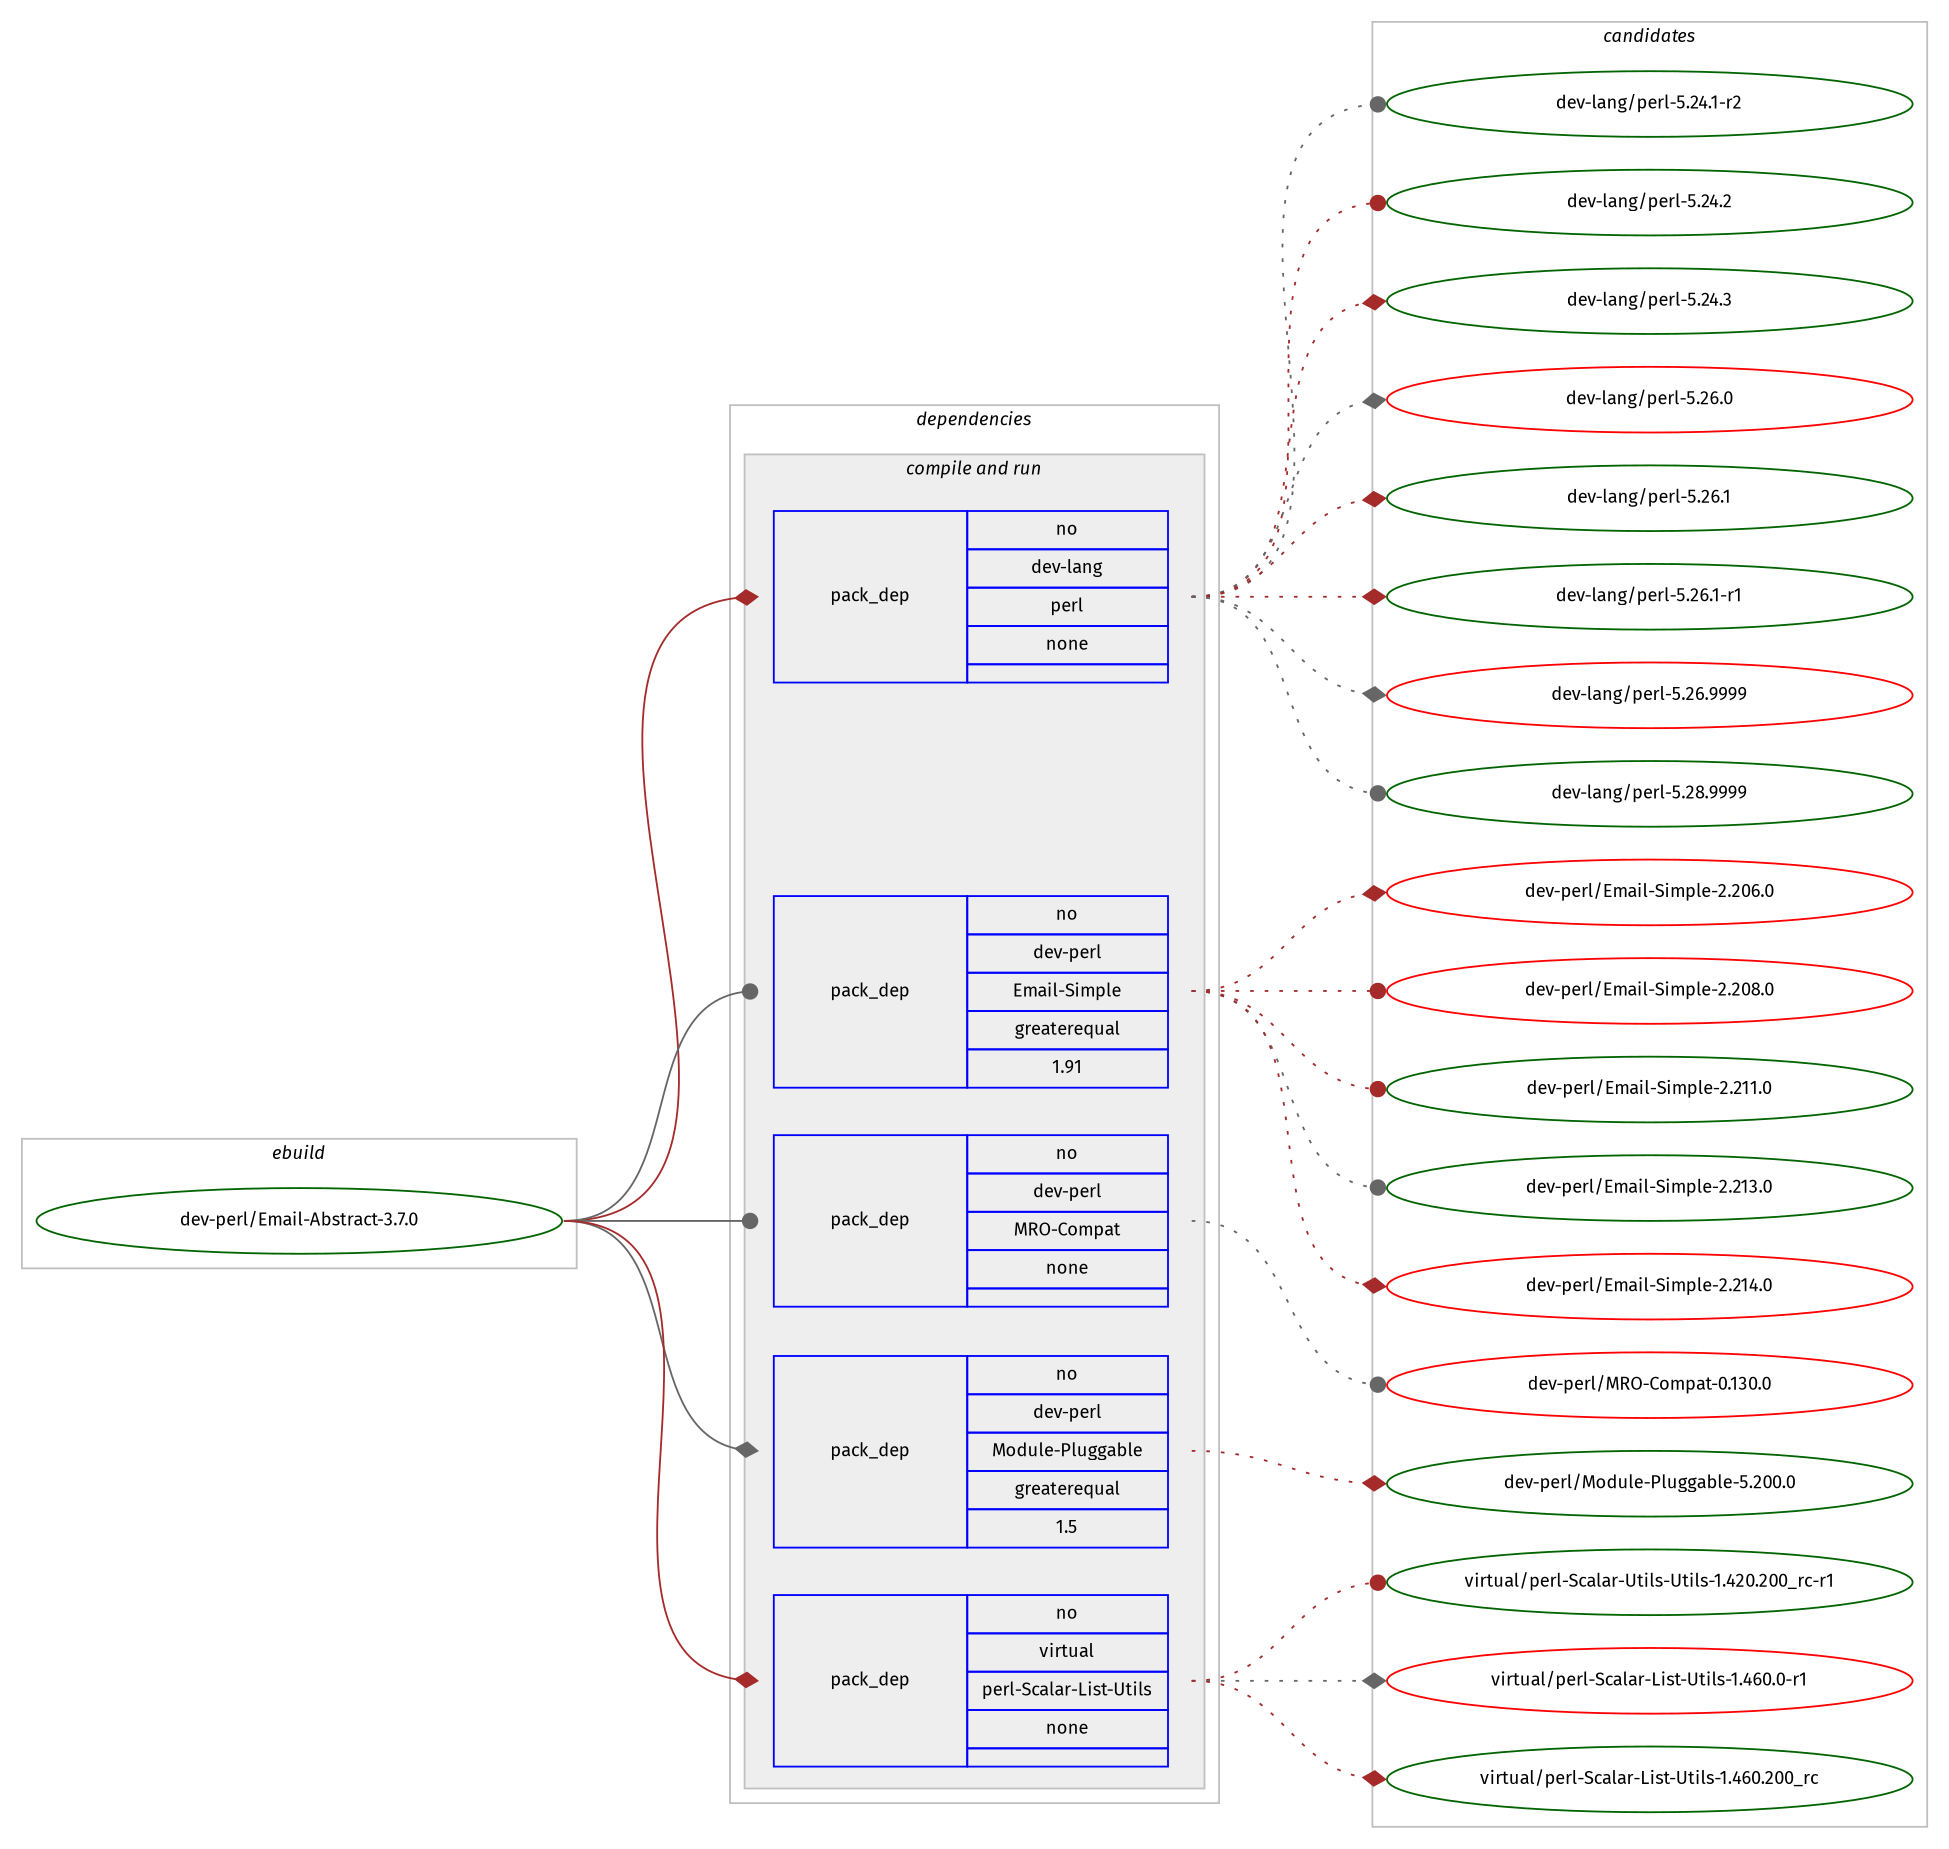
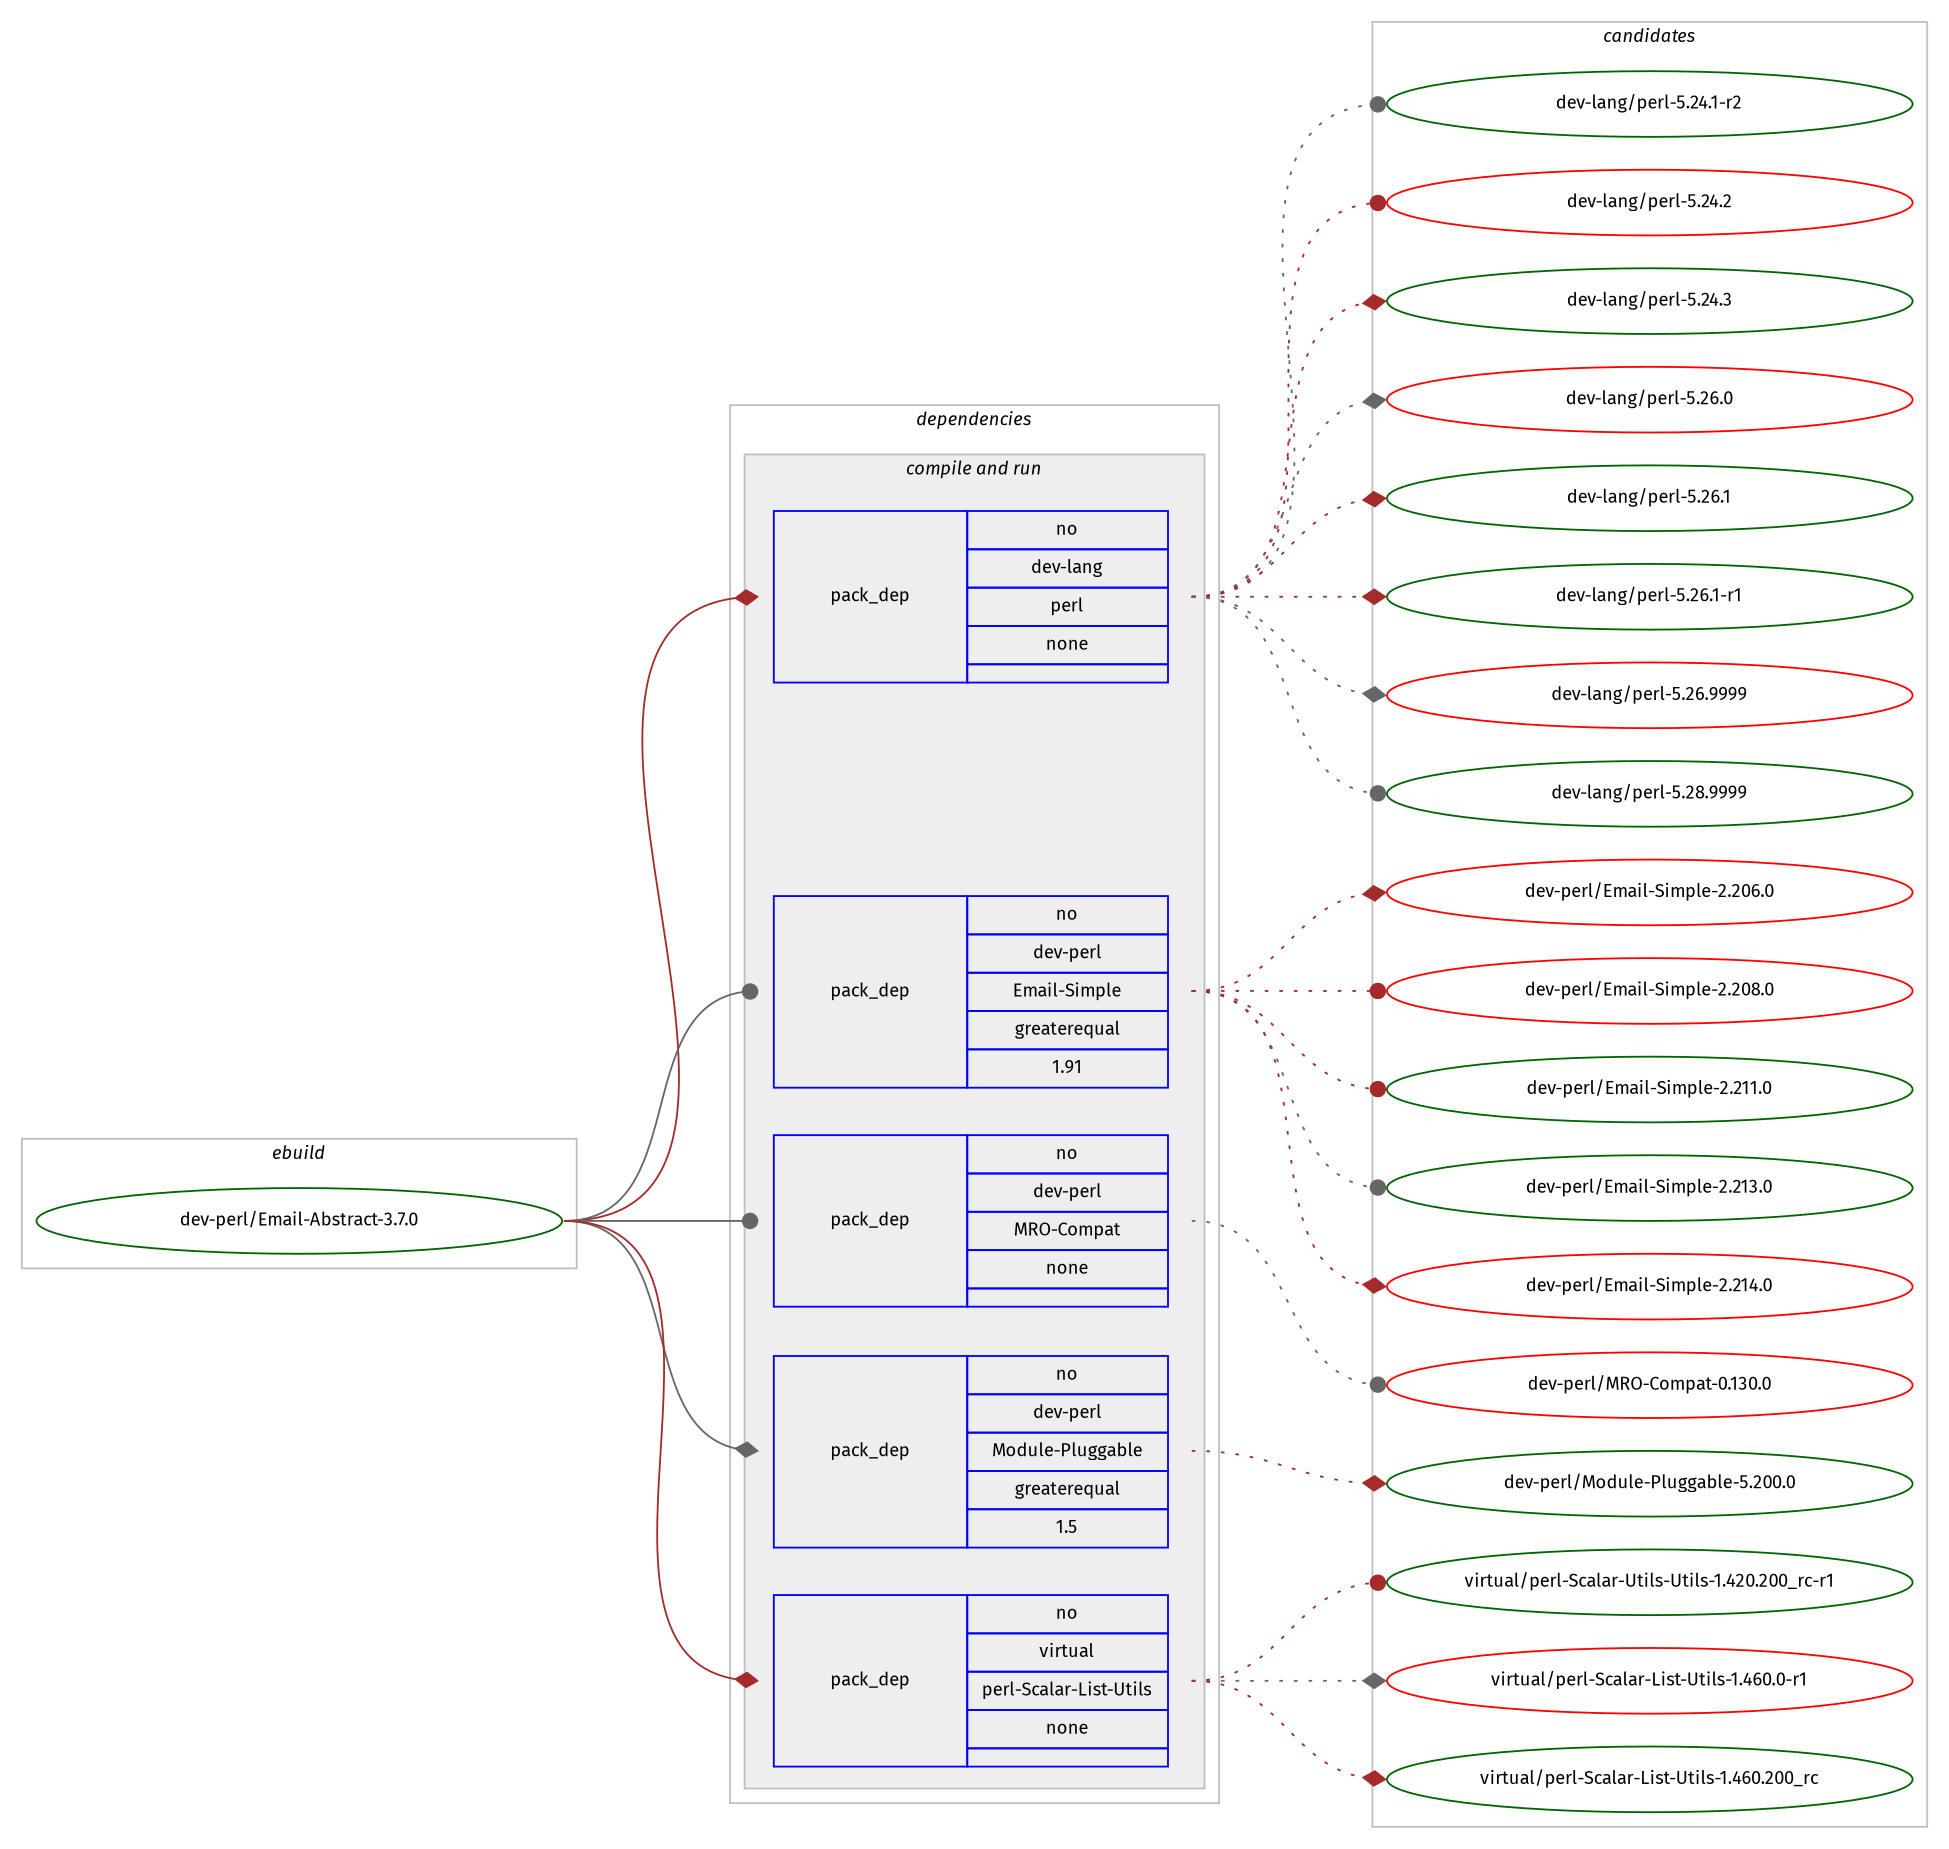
node "dev-lang/perl-5.24.2": color darkgreen -> red
